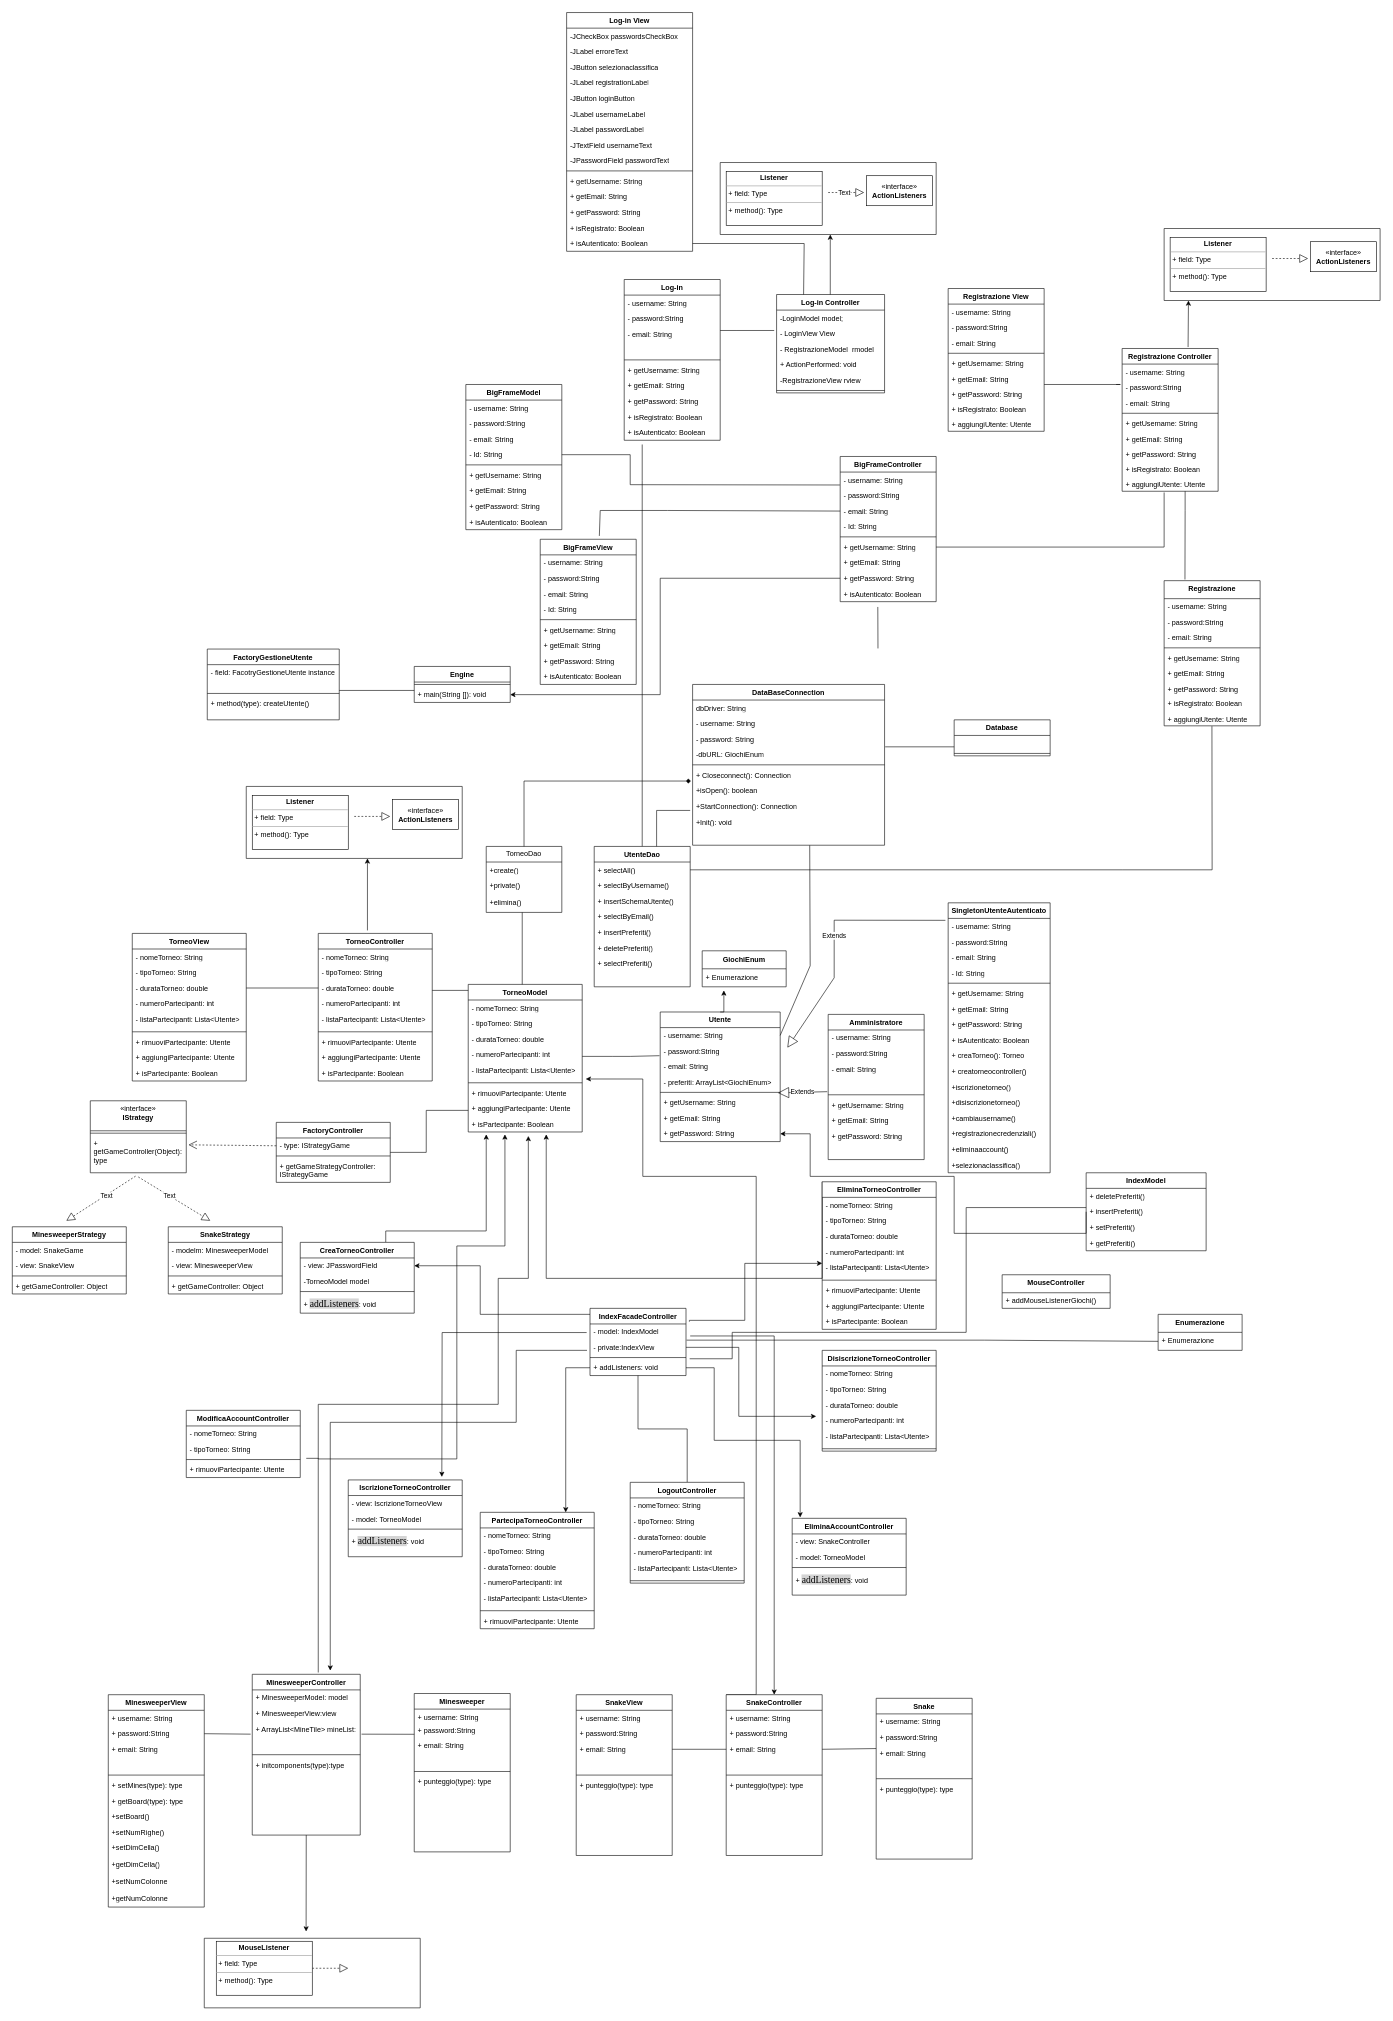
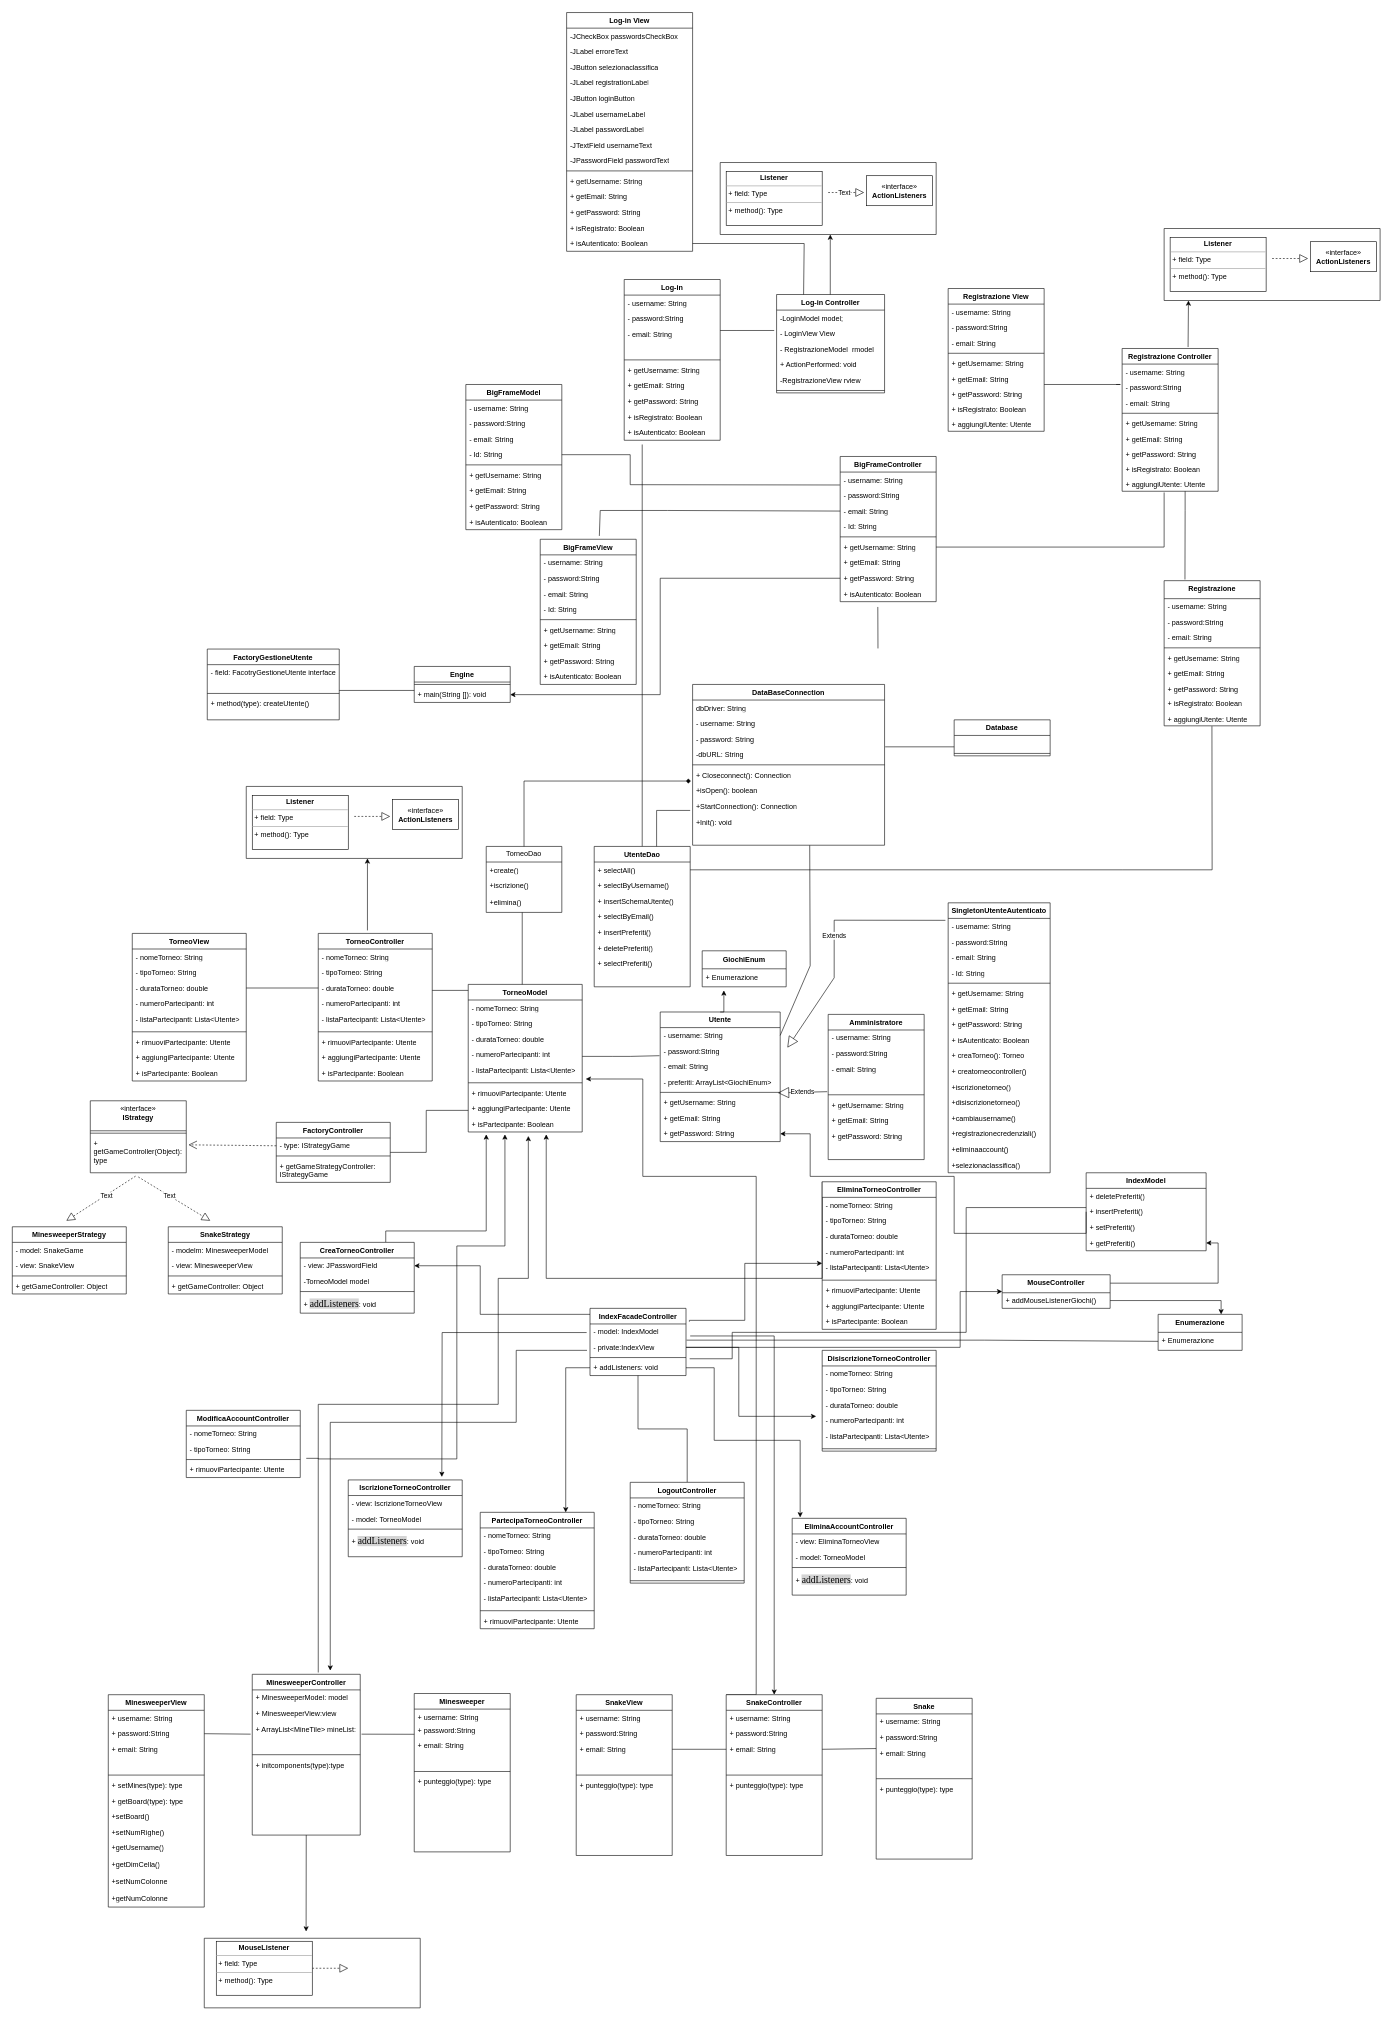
node "- field: FacotryGestioneUtente instance": label "- field: FacotryGestioneUtente instance" -> "- field: FacotryGestioneUtente interface"
node "-dbURL: GiochiEnum": label "-dbURL: GiochiEnum" -> "-dbURL: String"
node "+private()": label "+private()" -> "+iscrizione()"
edge "MouseController" -> "+ getPreferiti()": added
edge "+ addMouseListenerGiochi()" -> "Enumerazione": added
edge "- private:IndexView" -> "MouseController": added
node "- view: SnakeController": label "- view: SnakeController" -> "- view: EliminaTorneoView"
node "+setDimCella()": label "+setDimCella()" -> "+getUsername()"
